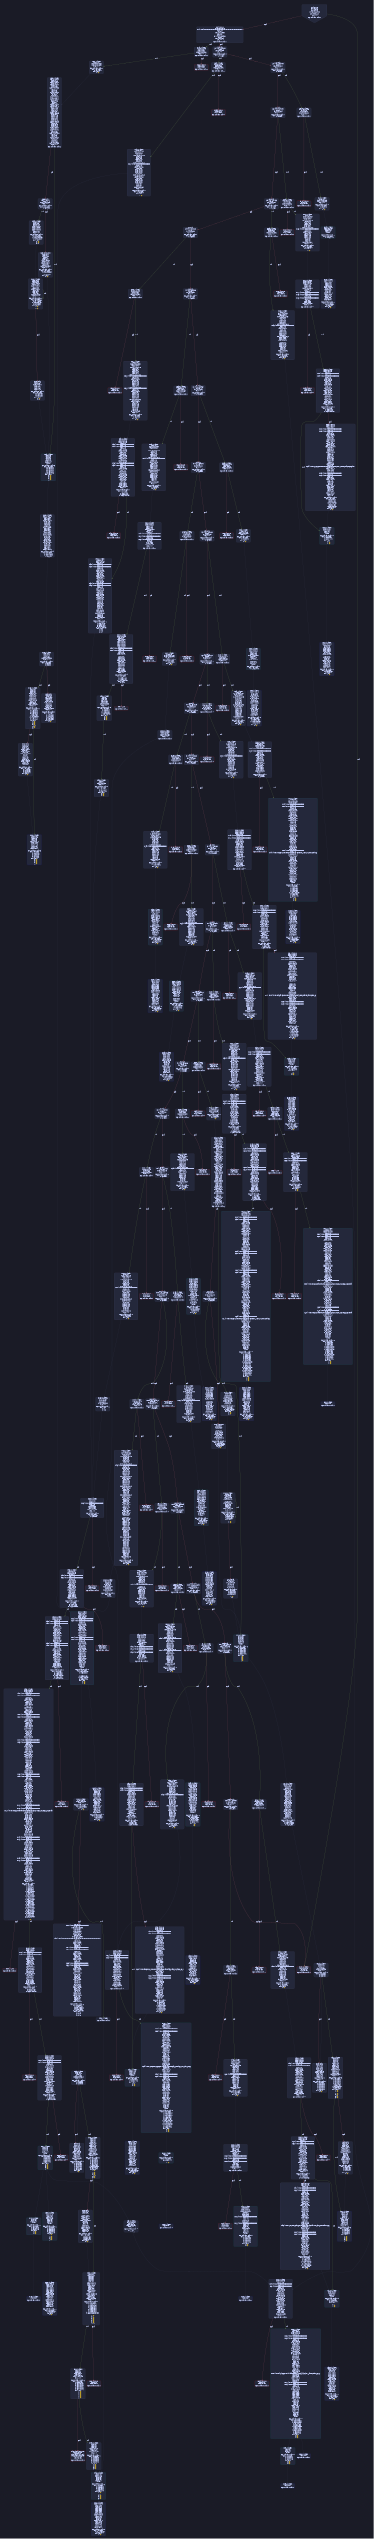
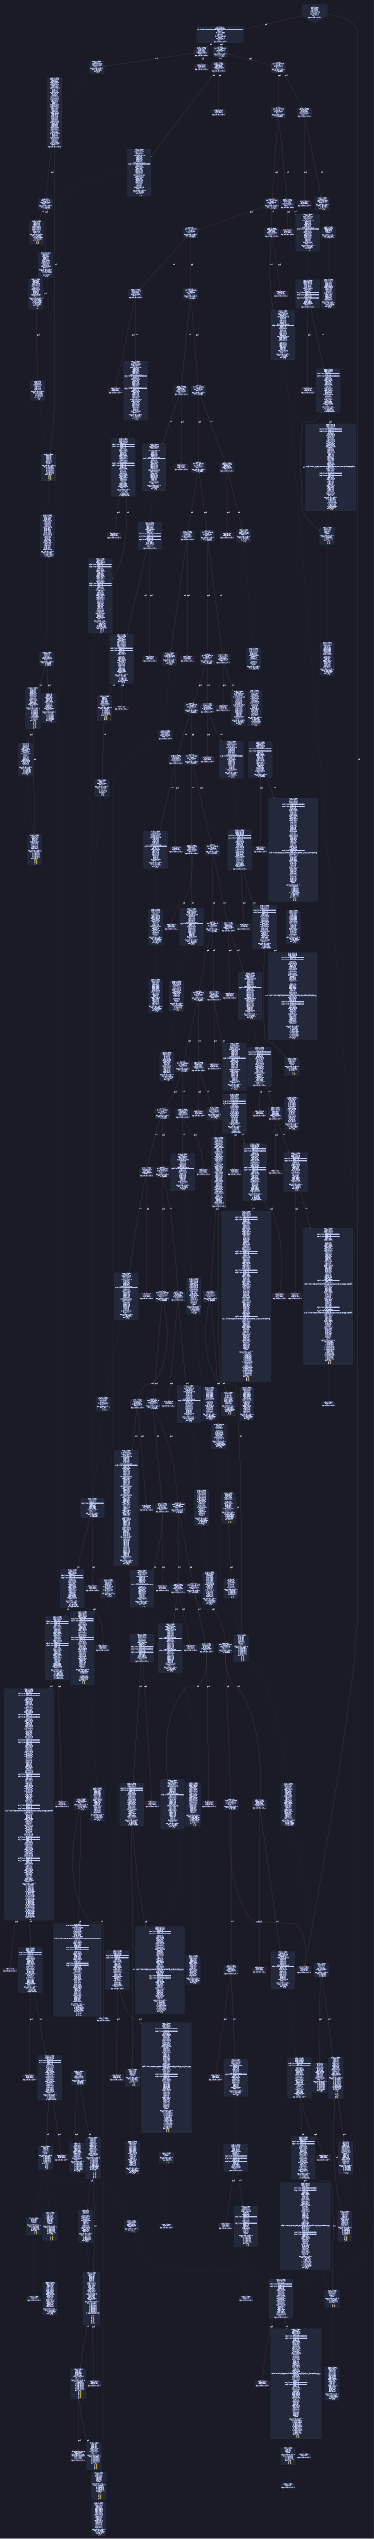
node "[2101] INVALID Stack size req: 0, sizeΔ: 0": label "[2101] INVALID Stack size req: 0, sizeΔ: 0" -> "[2101] INVALID Stack size ffcb: 0, sizeΔ: 0"
